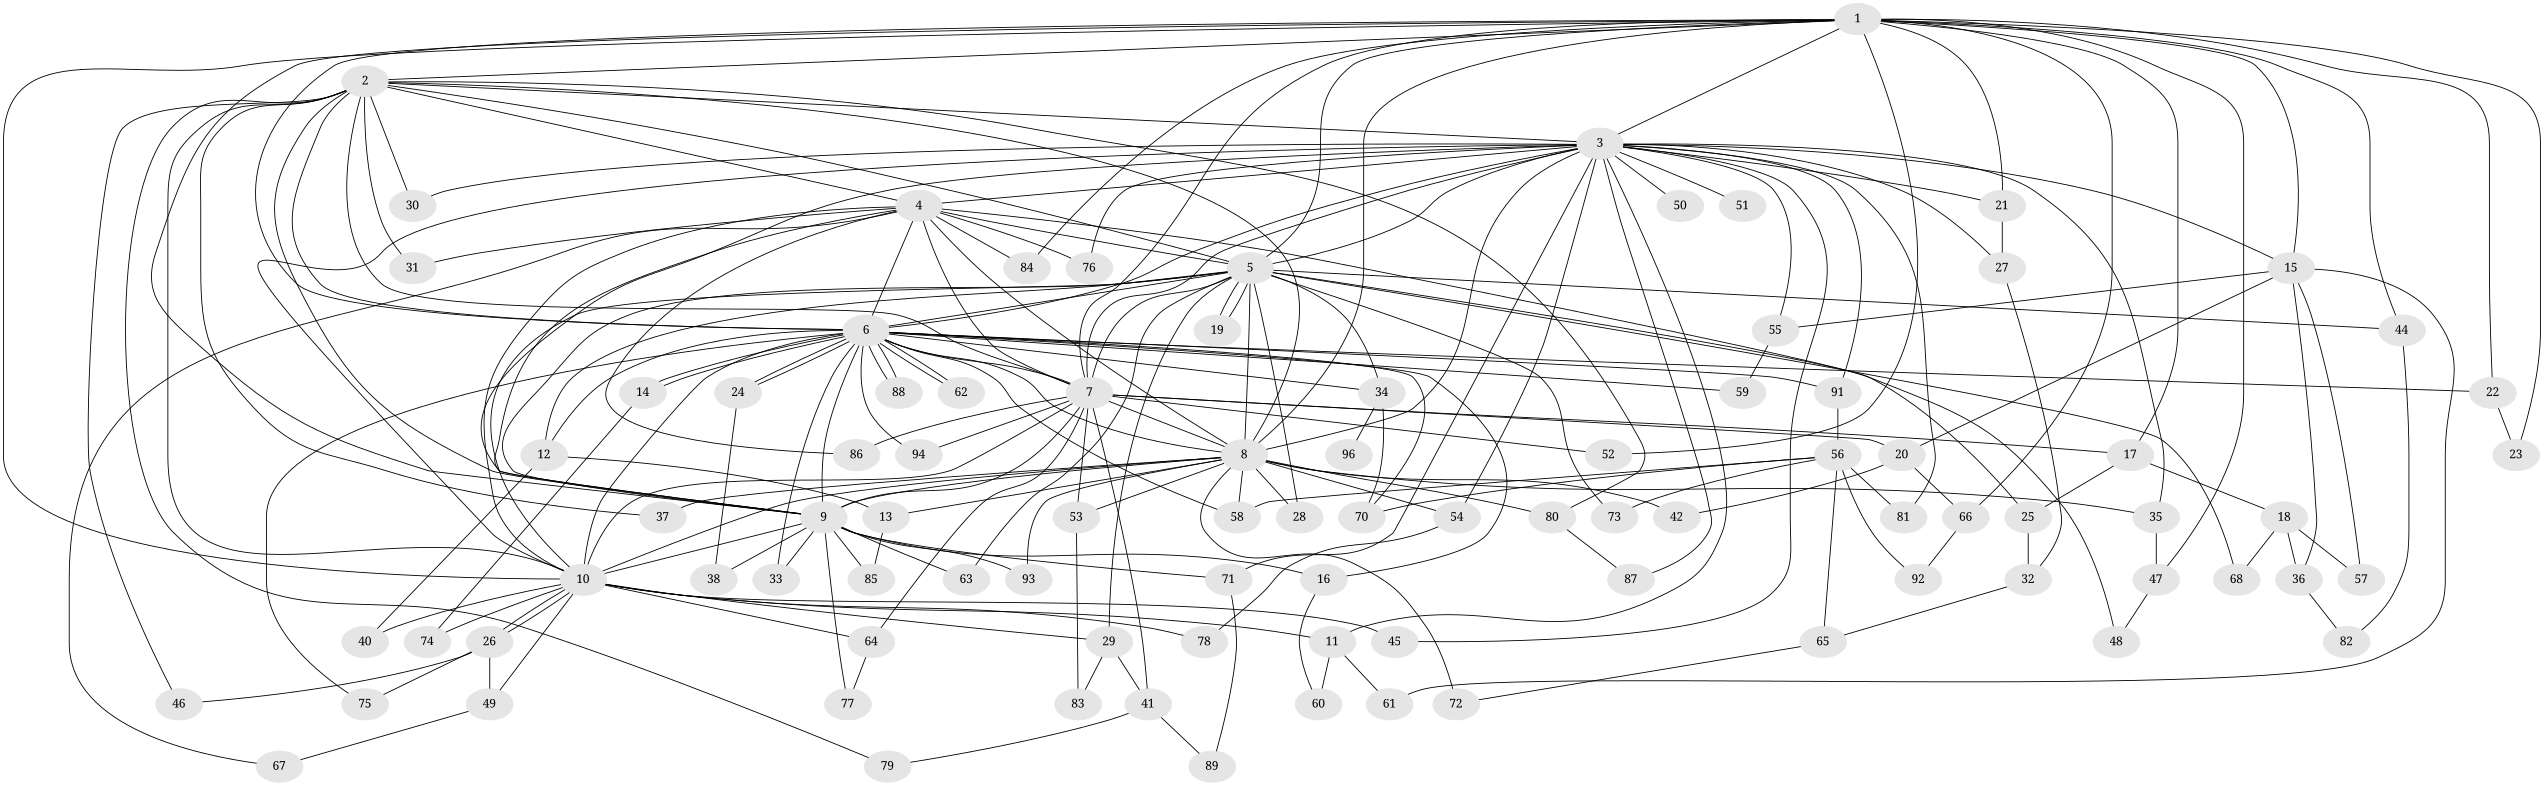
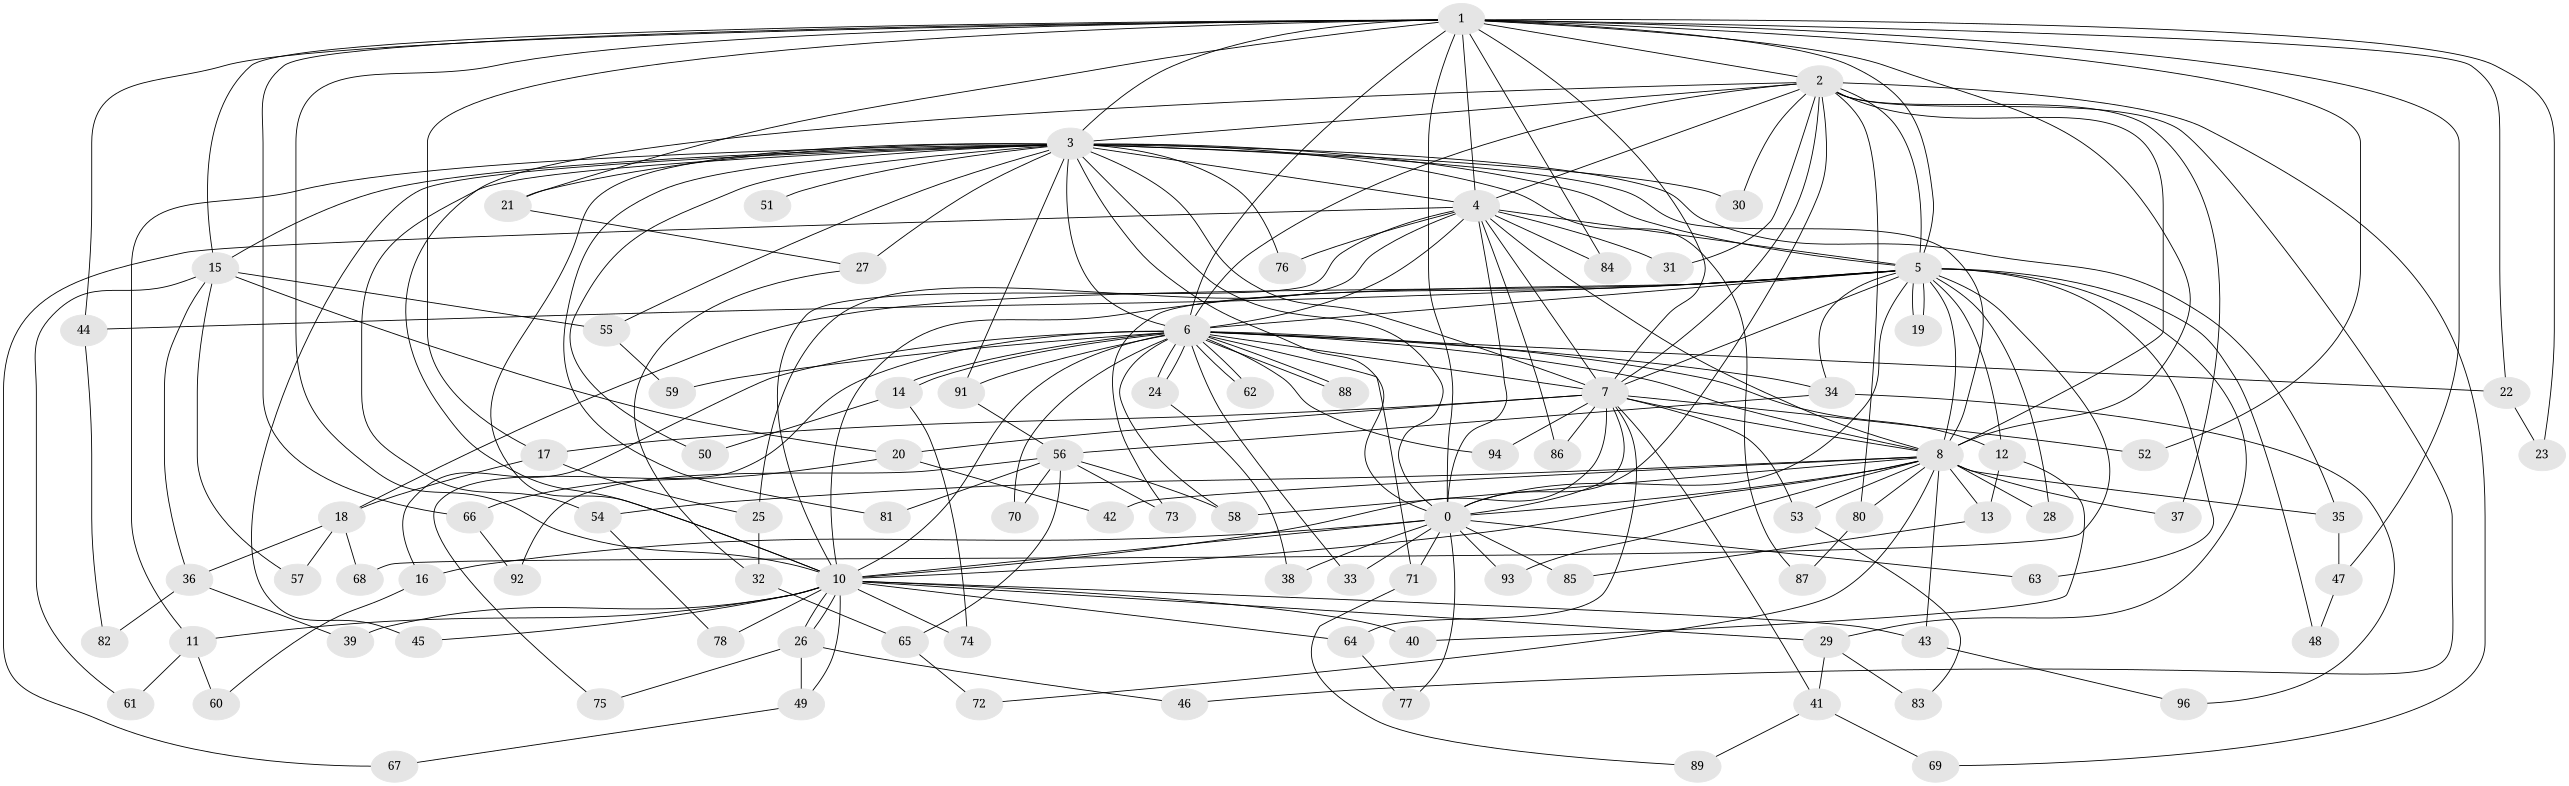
edge "1" -- "4": added
edge "5" -- "18": added
edge "14" -- "50": added
edge "34" -- "70": now "34" -- "56"
node "9": label "9" -> "0"
node "39": added
node "43": added
node "79": label "79" -> "69"
